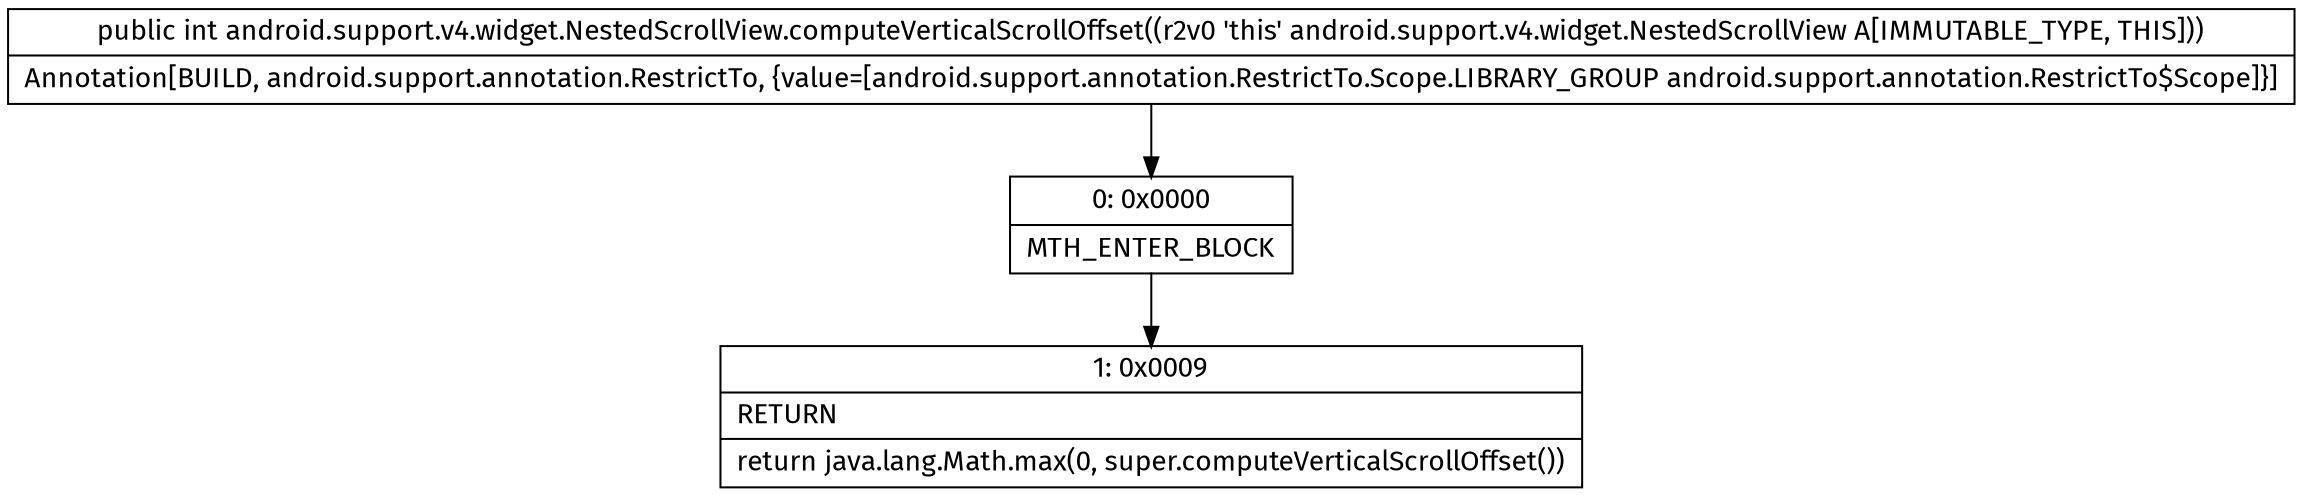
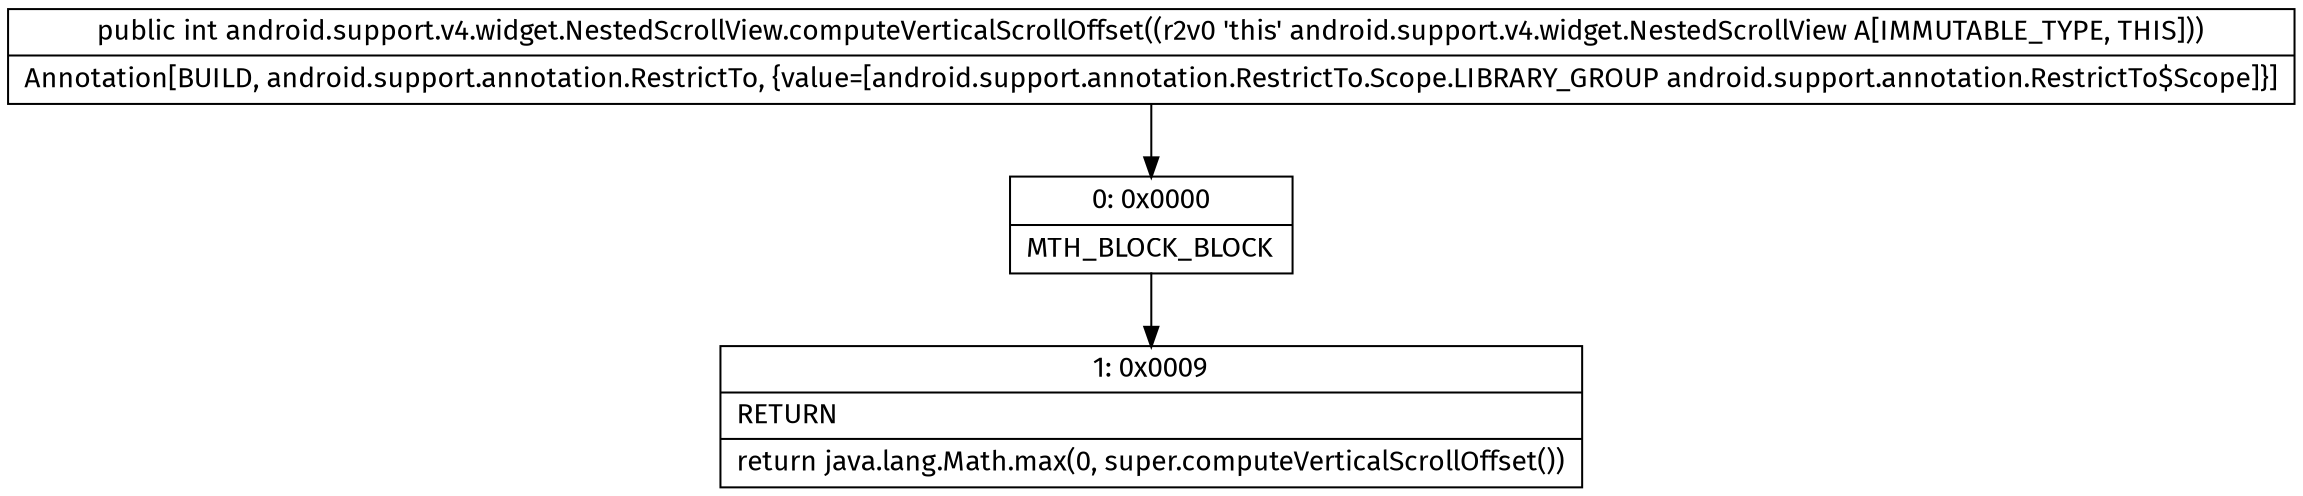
node "0: 0x0000": text "MTH_ENTER_BLOCK" -> "MTH_BLOCK_BLOCK"
